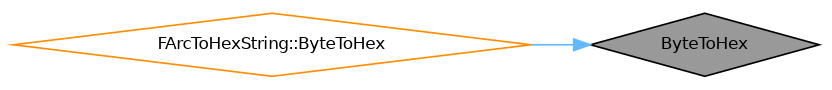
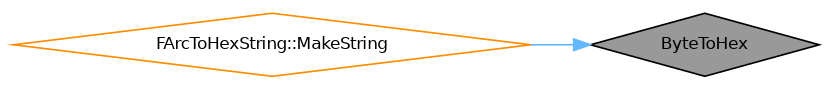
node "FArcToHexString::ByteToHex": label "FArcToHexString::ByteToHex" -> "FArcToHexString::MakeString"
